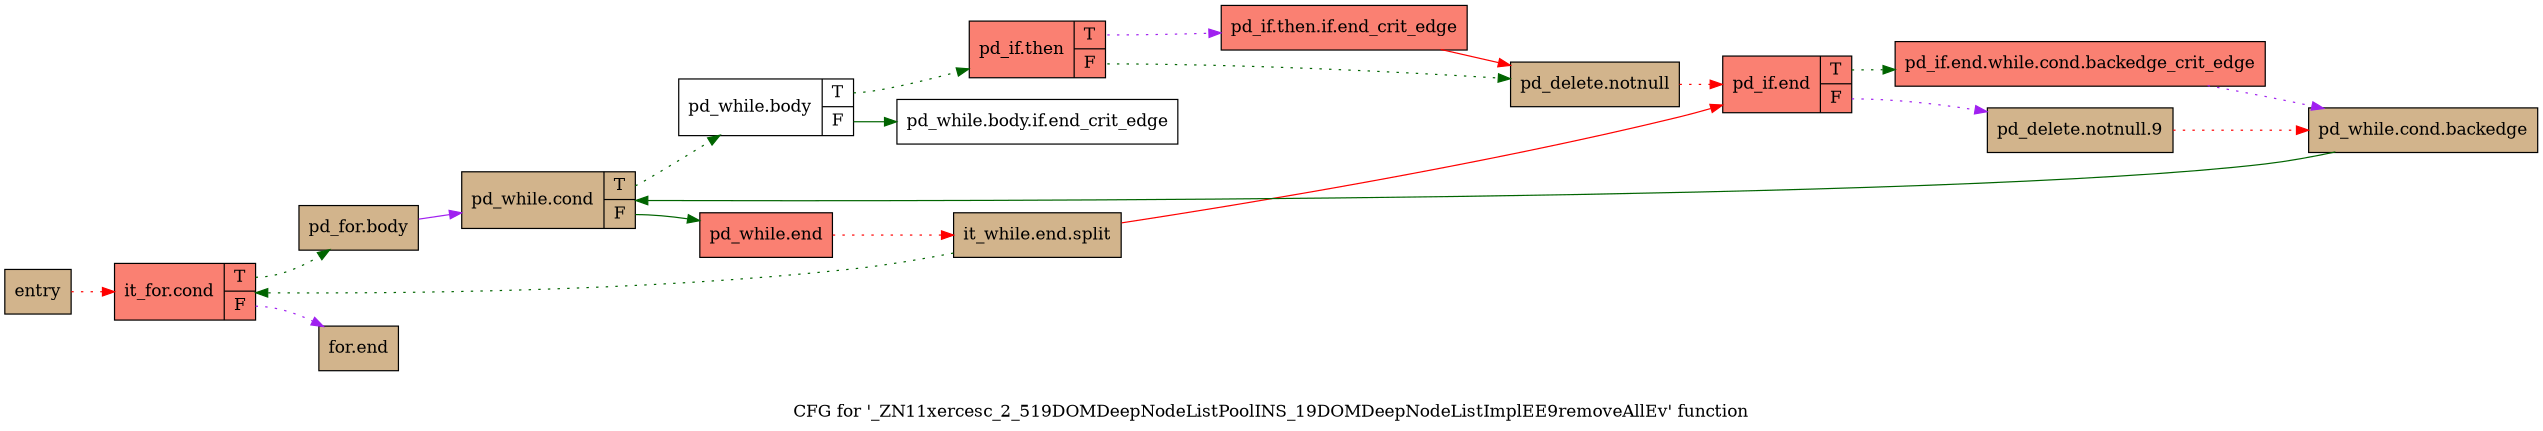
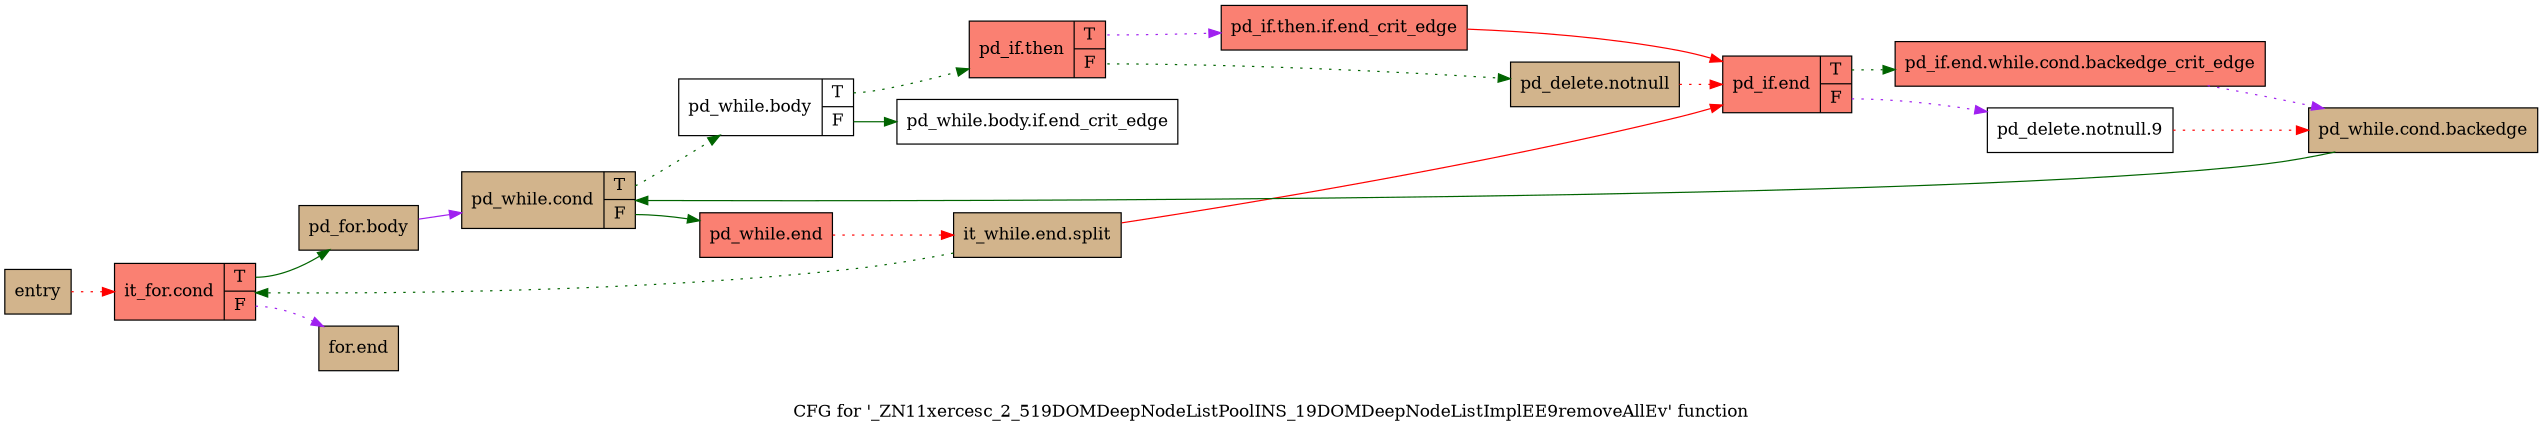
edge "pd_if.then.if.end_crit_edge" -> "pd_delete.notnull": now "pd_if.then.if.end_crit_edge" -> "pd_if.end"
node "pd_delete.notnull.9": fillcolor tan -> white
edge "it_for.cond" -> "pd_for.body": style dotted -> solid
